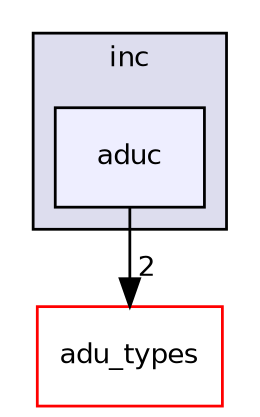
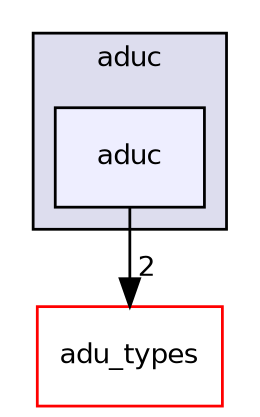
cluster "inc": label "inc" -> "aduc"
